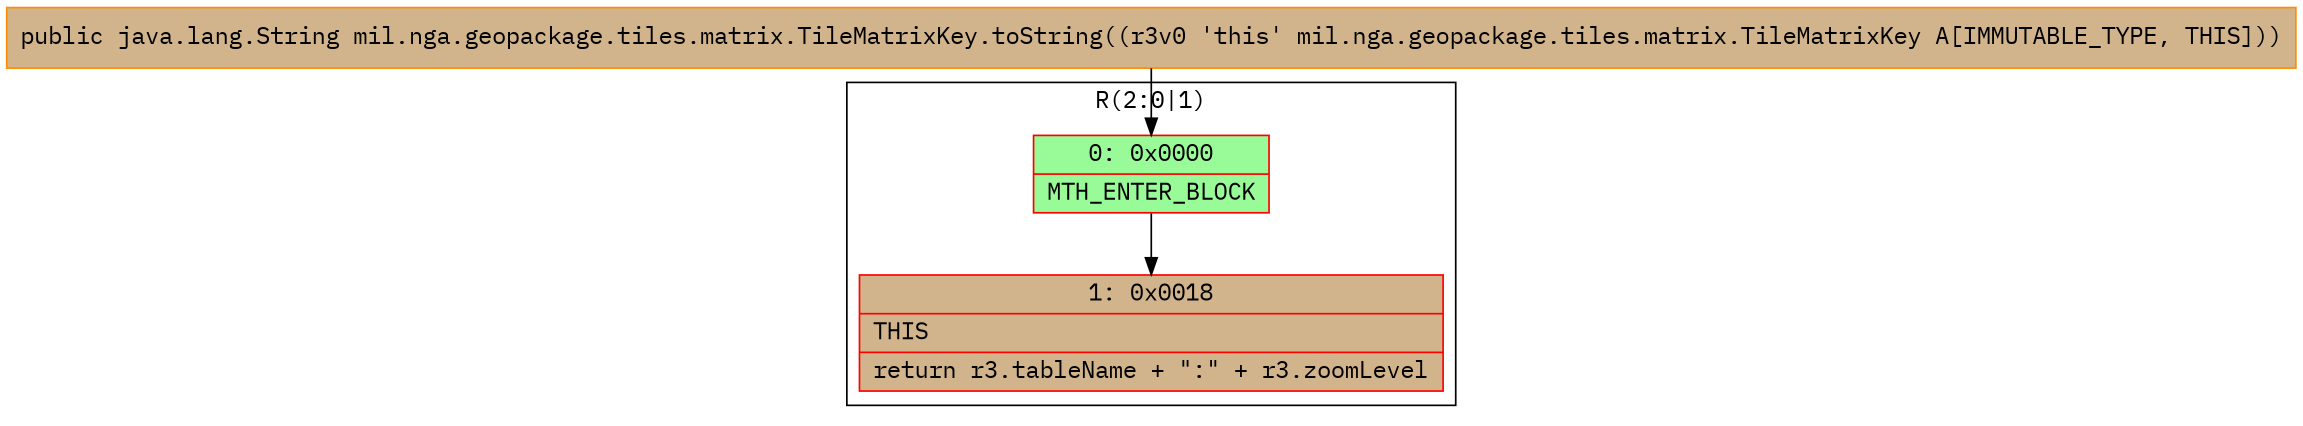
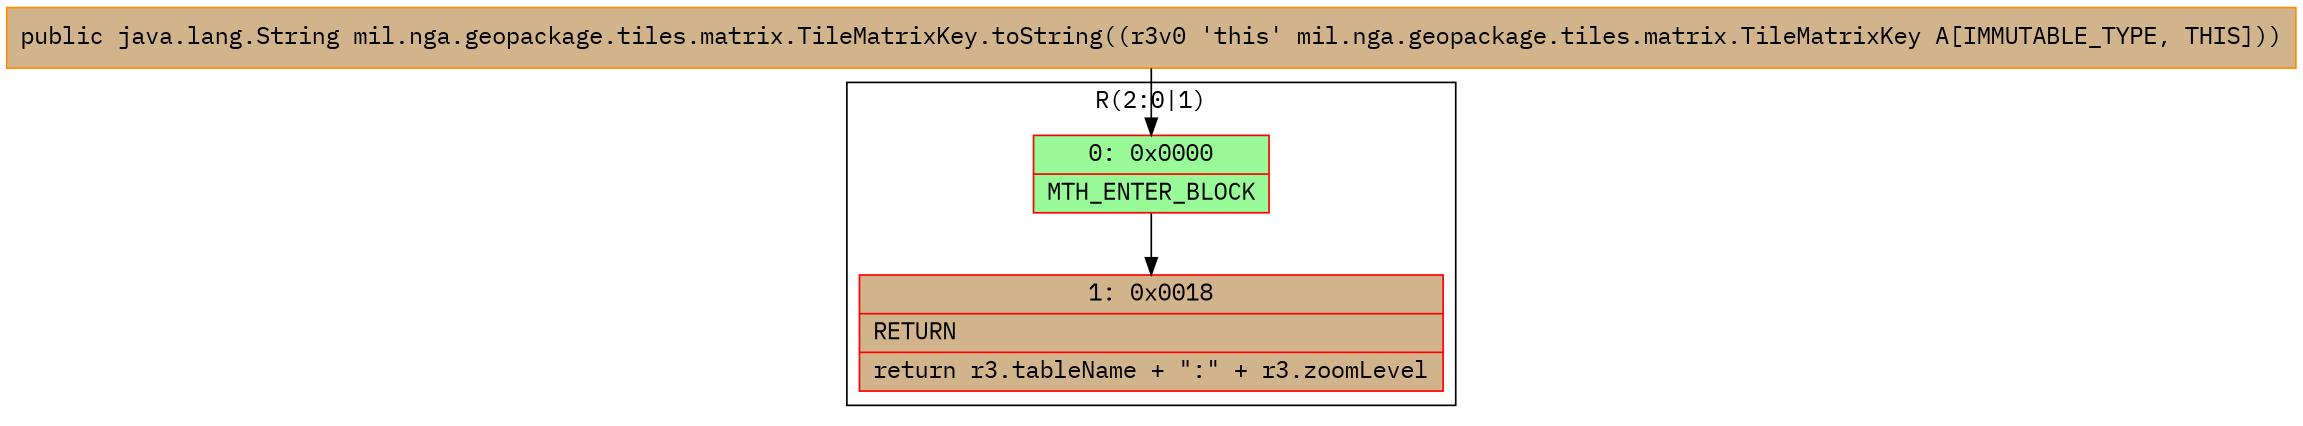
node "1: 0x0018": text "THIS" -> "RETURN"
